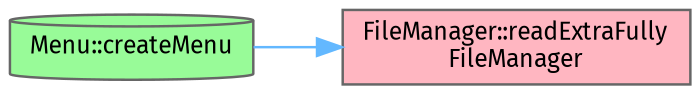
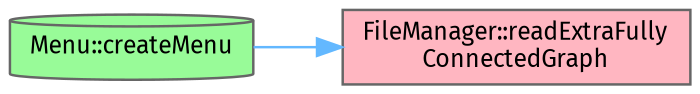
node "FileManager::readExtraFully FileManager": label "FileManager::readExtraFully FileManager" -> "FileManager::readExtraFully ConnectedGraph"
